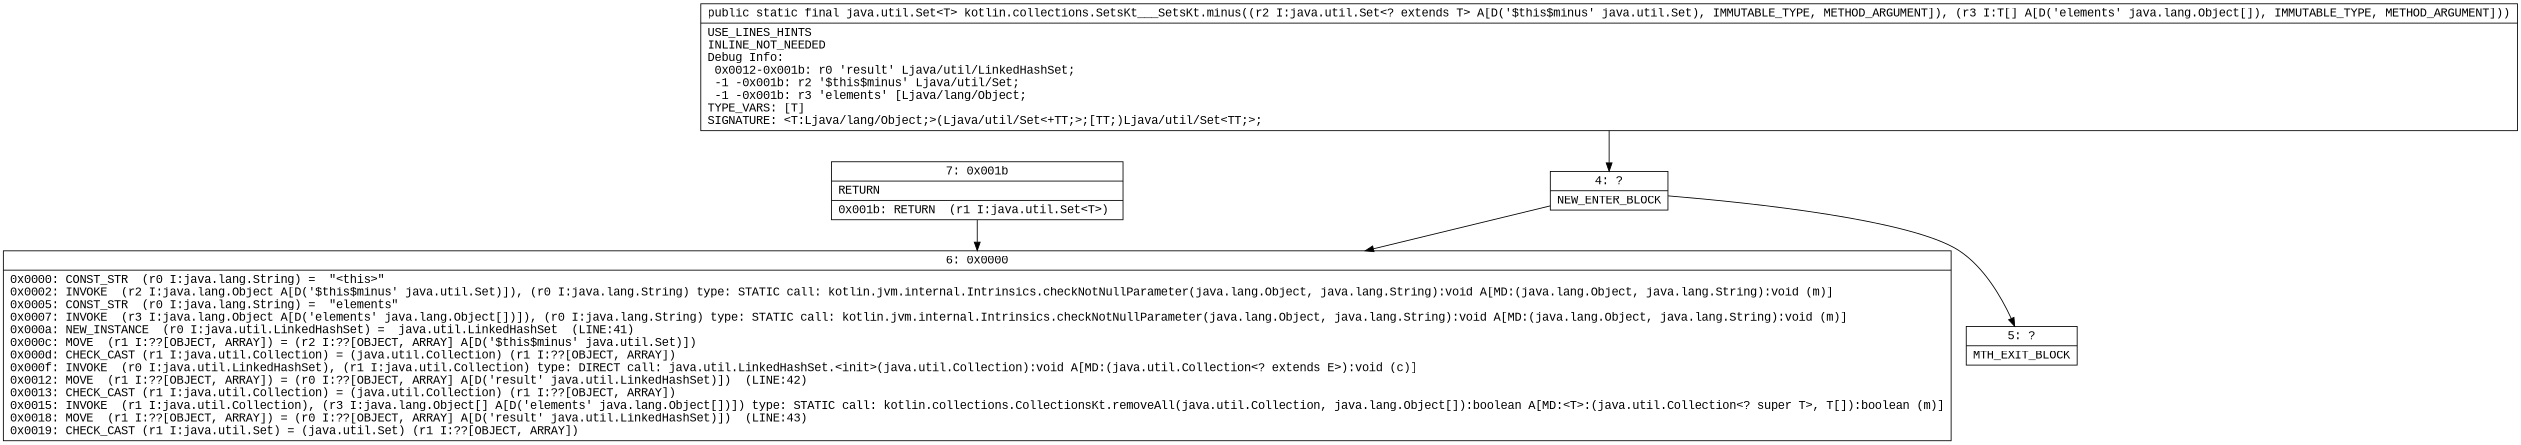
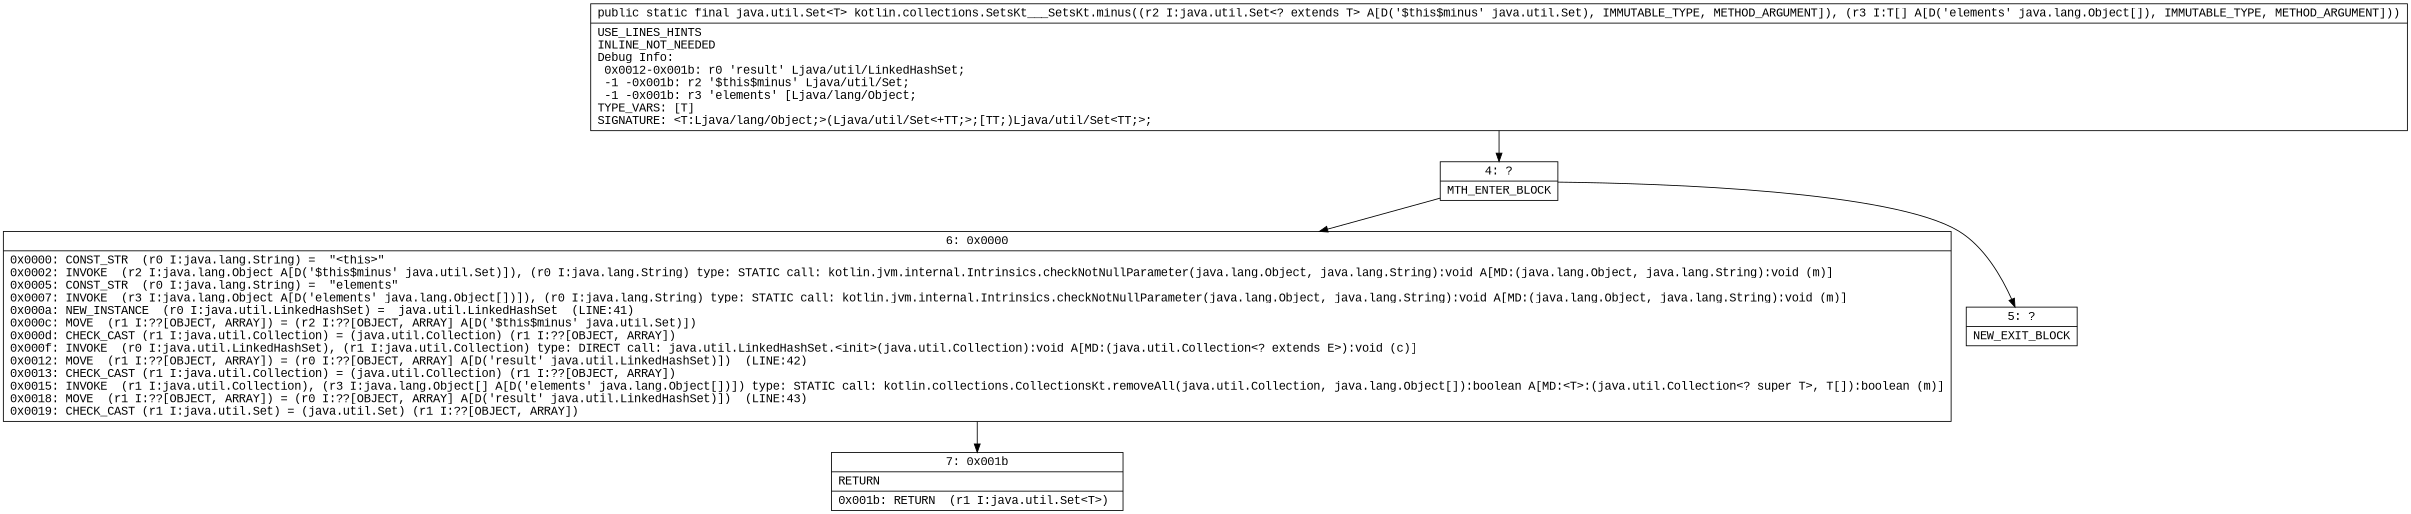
node "4: ?": text "NEW_ENTER_BLOCK" -> "MTH_ENTER_BLOCK"
edge "7: 0x001b" -> "6: 0x0000": reversed
node "5: ?": text "MTH_EXIT_BLOCK" -> "NEW_EXIT_BLOCK"
